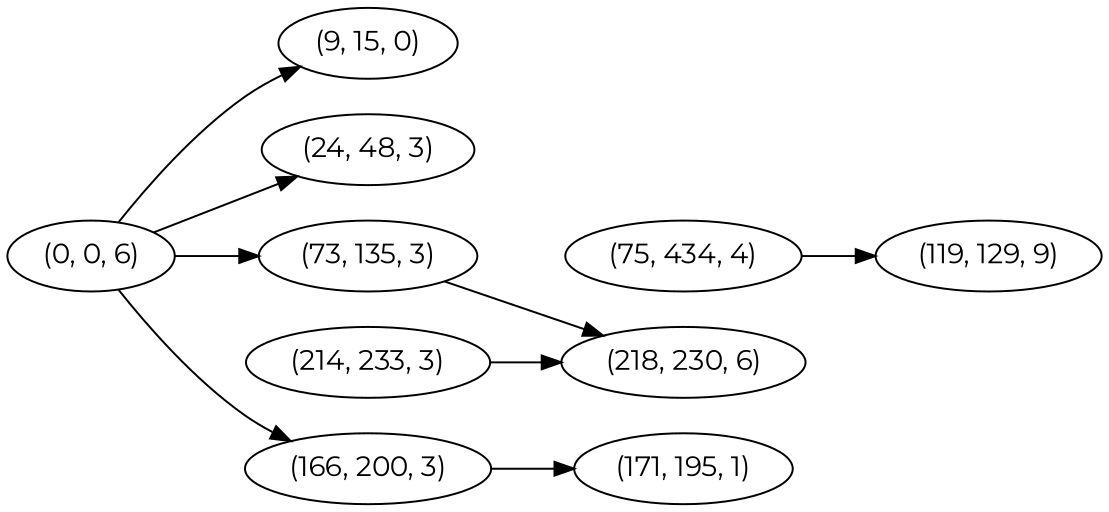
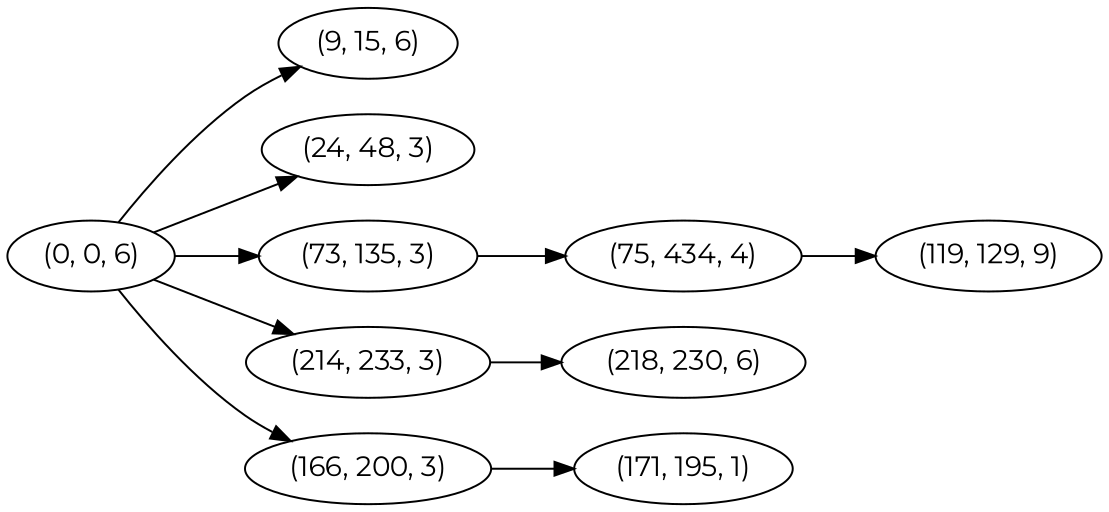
node "(9, 15, 0)": label "(9, 15, 0)" -> "(9, 15, 6)"
edge "(0, 0, 6)" -> "(214, 233, 3)": added
edge "(73, 135, 3)" -> "(218, 230, 6)": now "(73, 135, 3)" -> "(75, 434, 4)"
